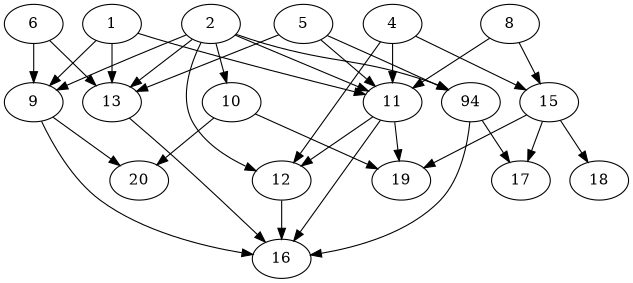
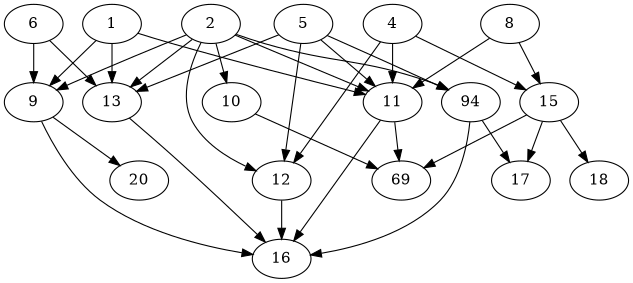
edge "10" -> "20": removed
edge "11" -> "12": now "5" -> "12"
node "19": label "19" -> "69"
